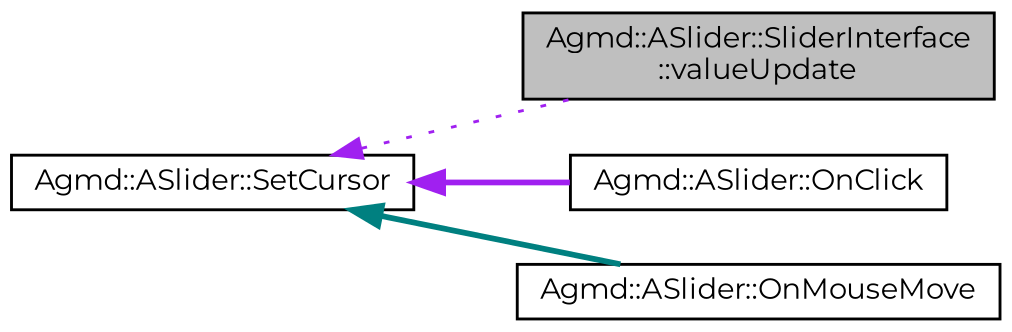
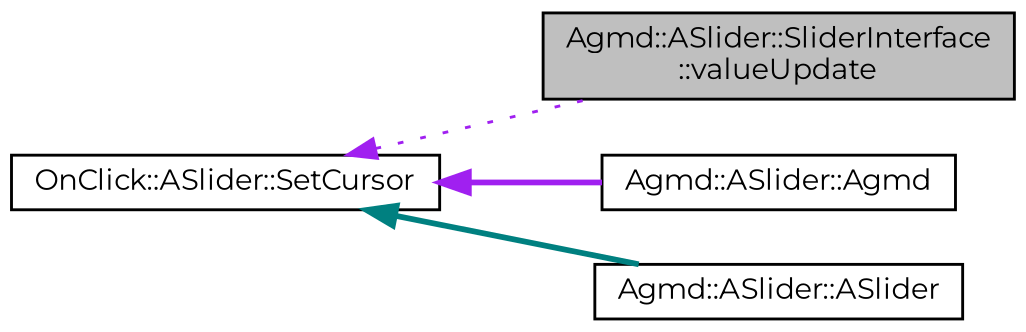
node "Agmd::ASlider::SetCursor": label "Agmd::ASlider::SetCursor" -> "OnClick::ASlider::SetCursor"
node "Agmd::ASlider::OnClick": label "Agmd::ASlider::OnClick" -> "Agmd::ASlider::Agmd"
node "Agmd::ASlider::OnMouseMove": label "Agmd::ASlider::OnMouseMove" -> "Agmd::ASlider::ASlider"
